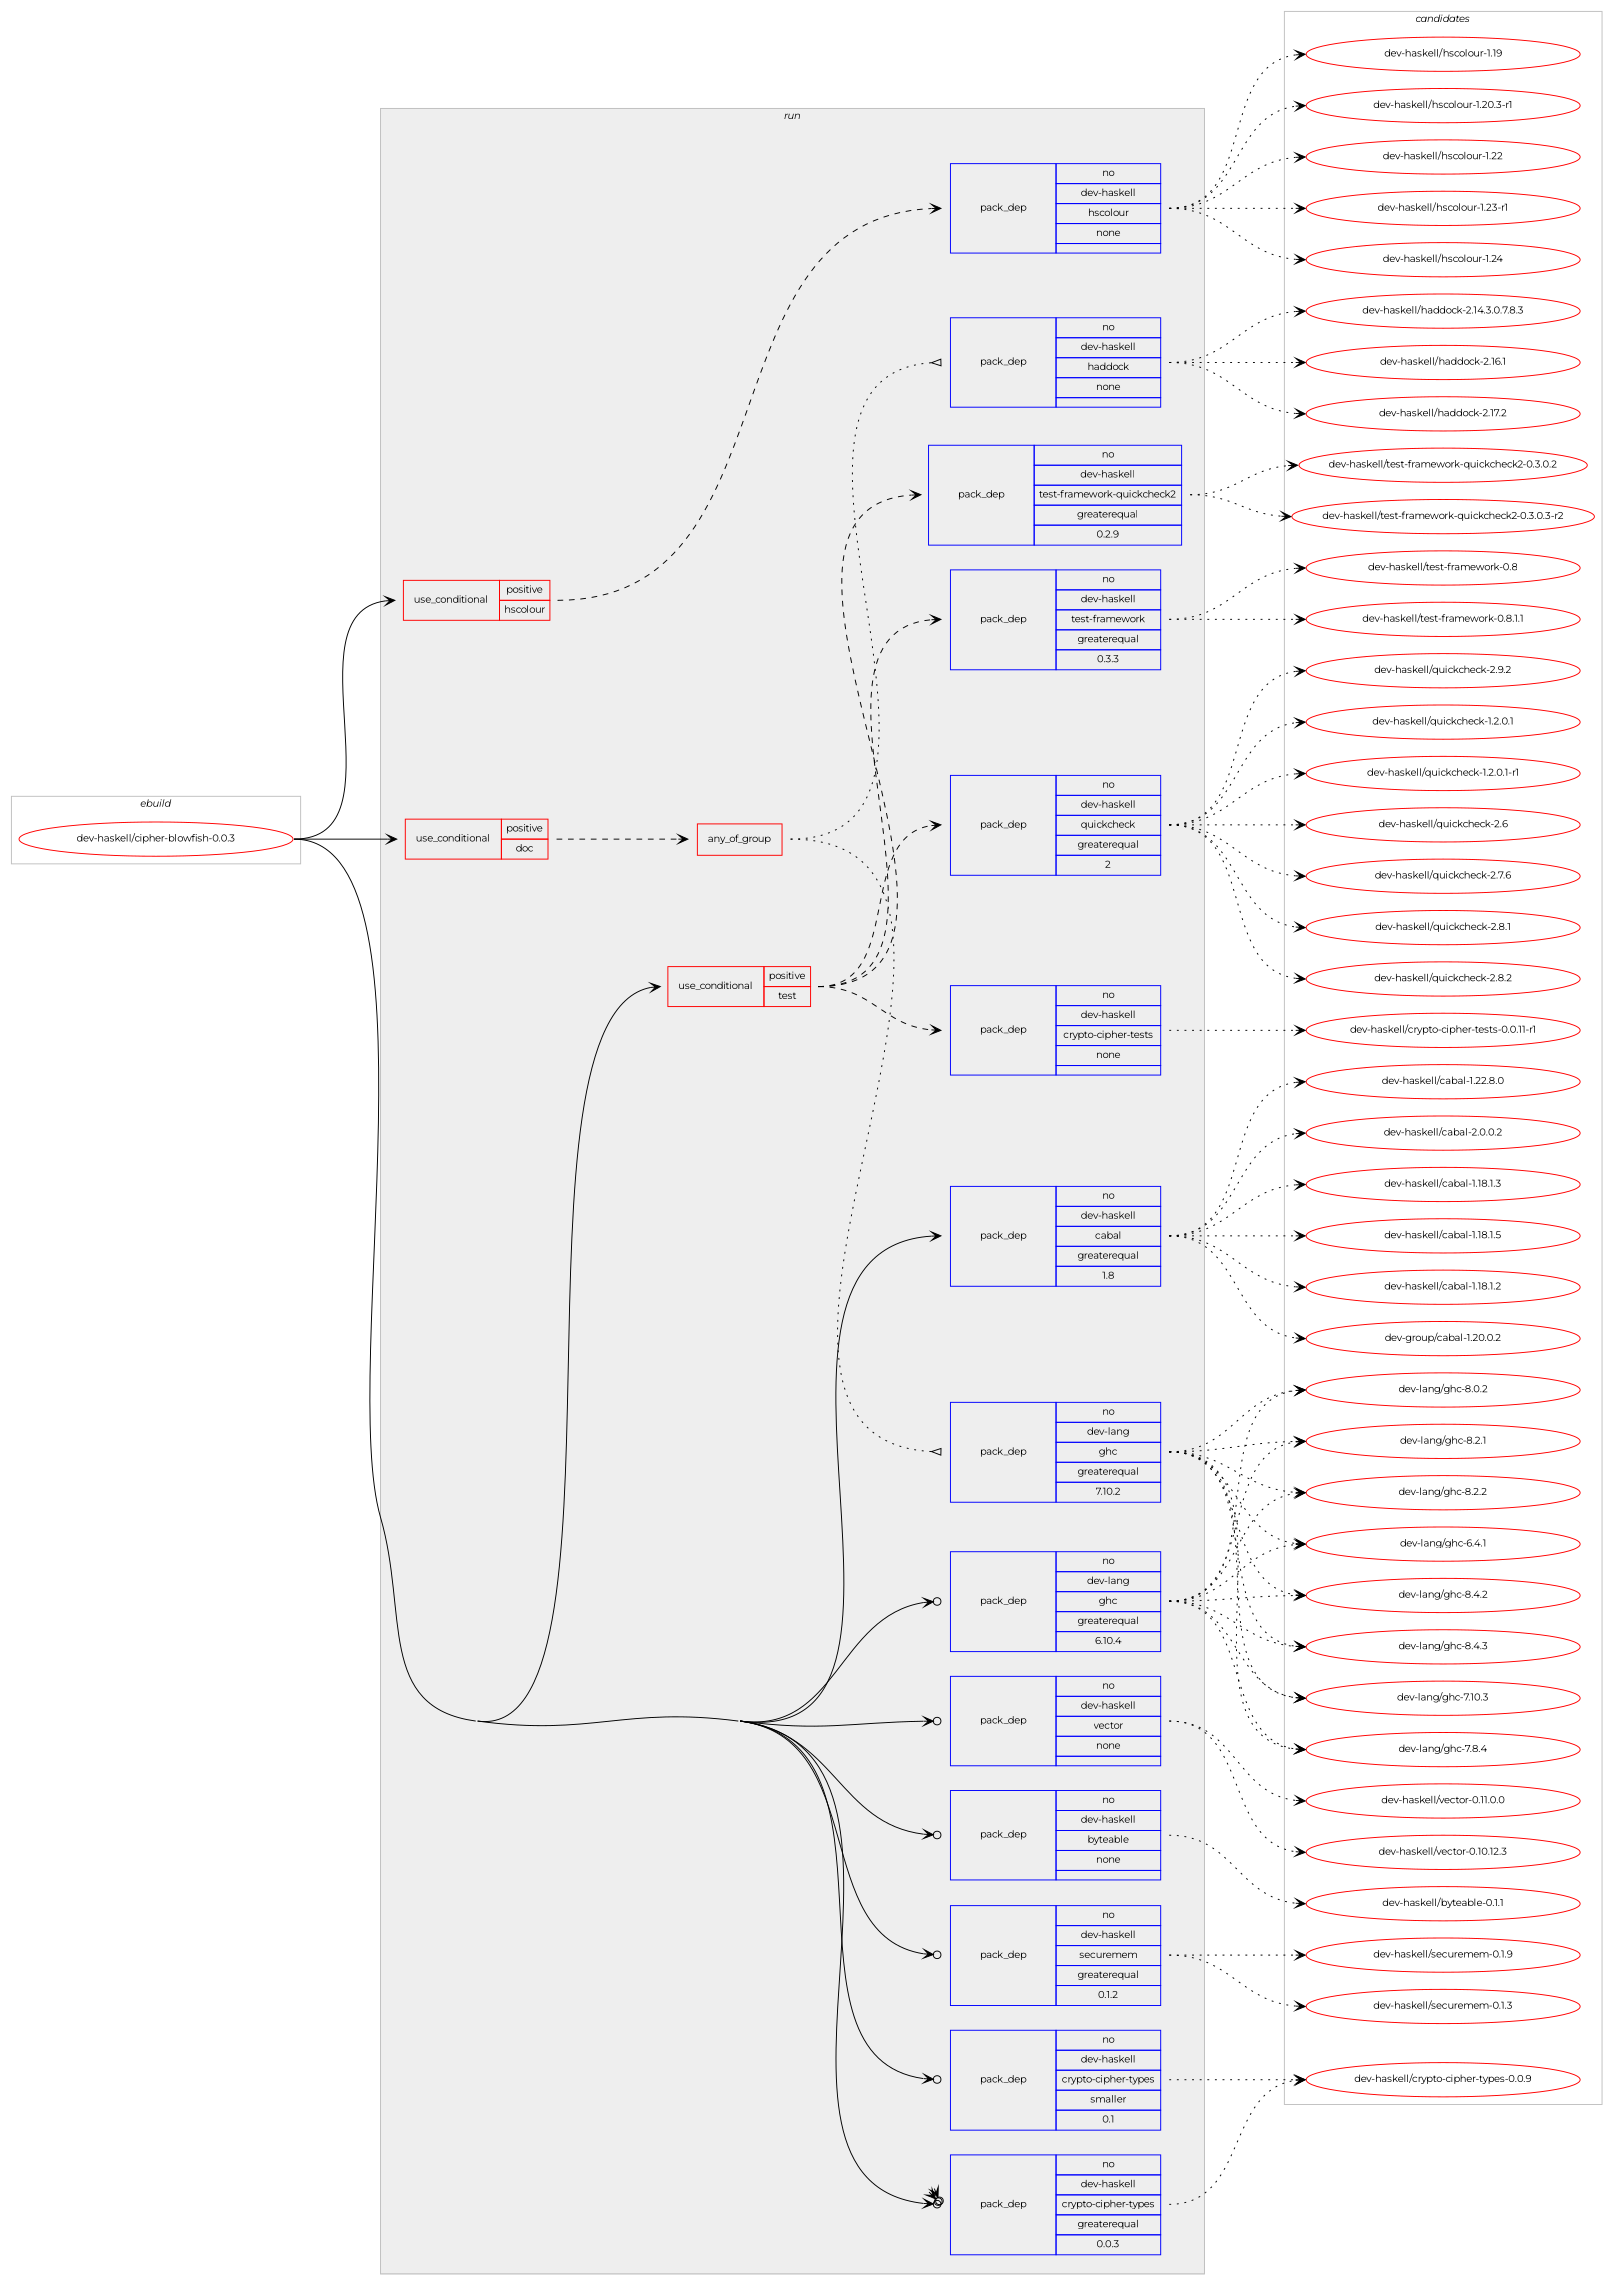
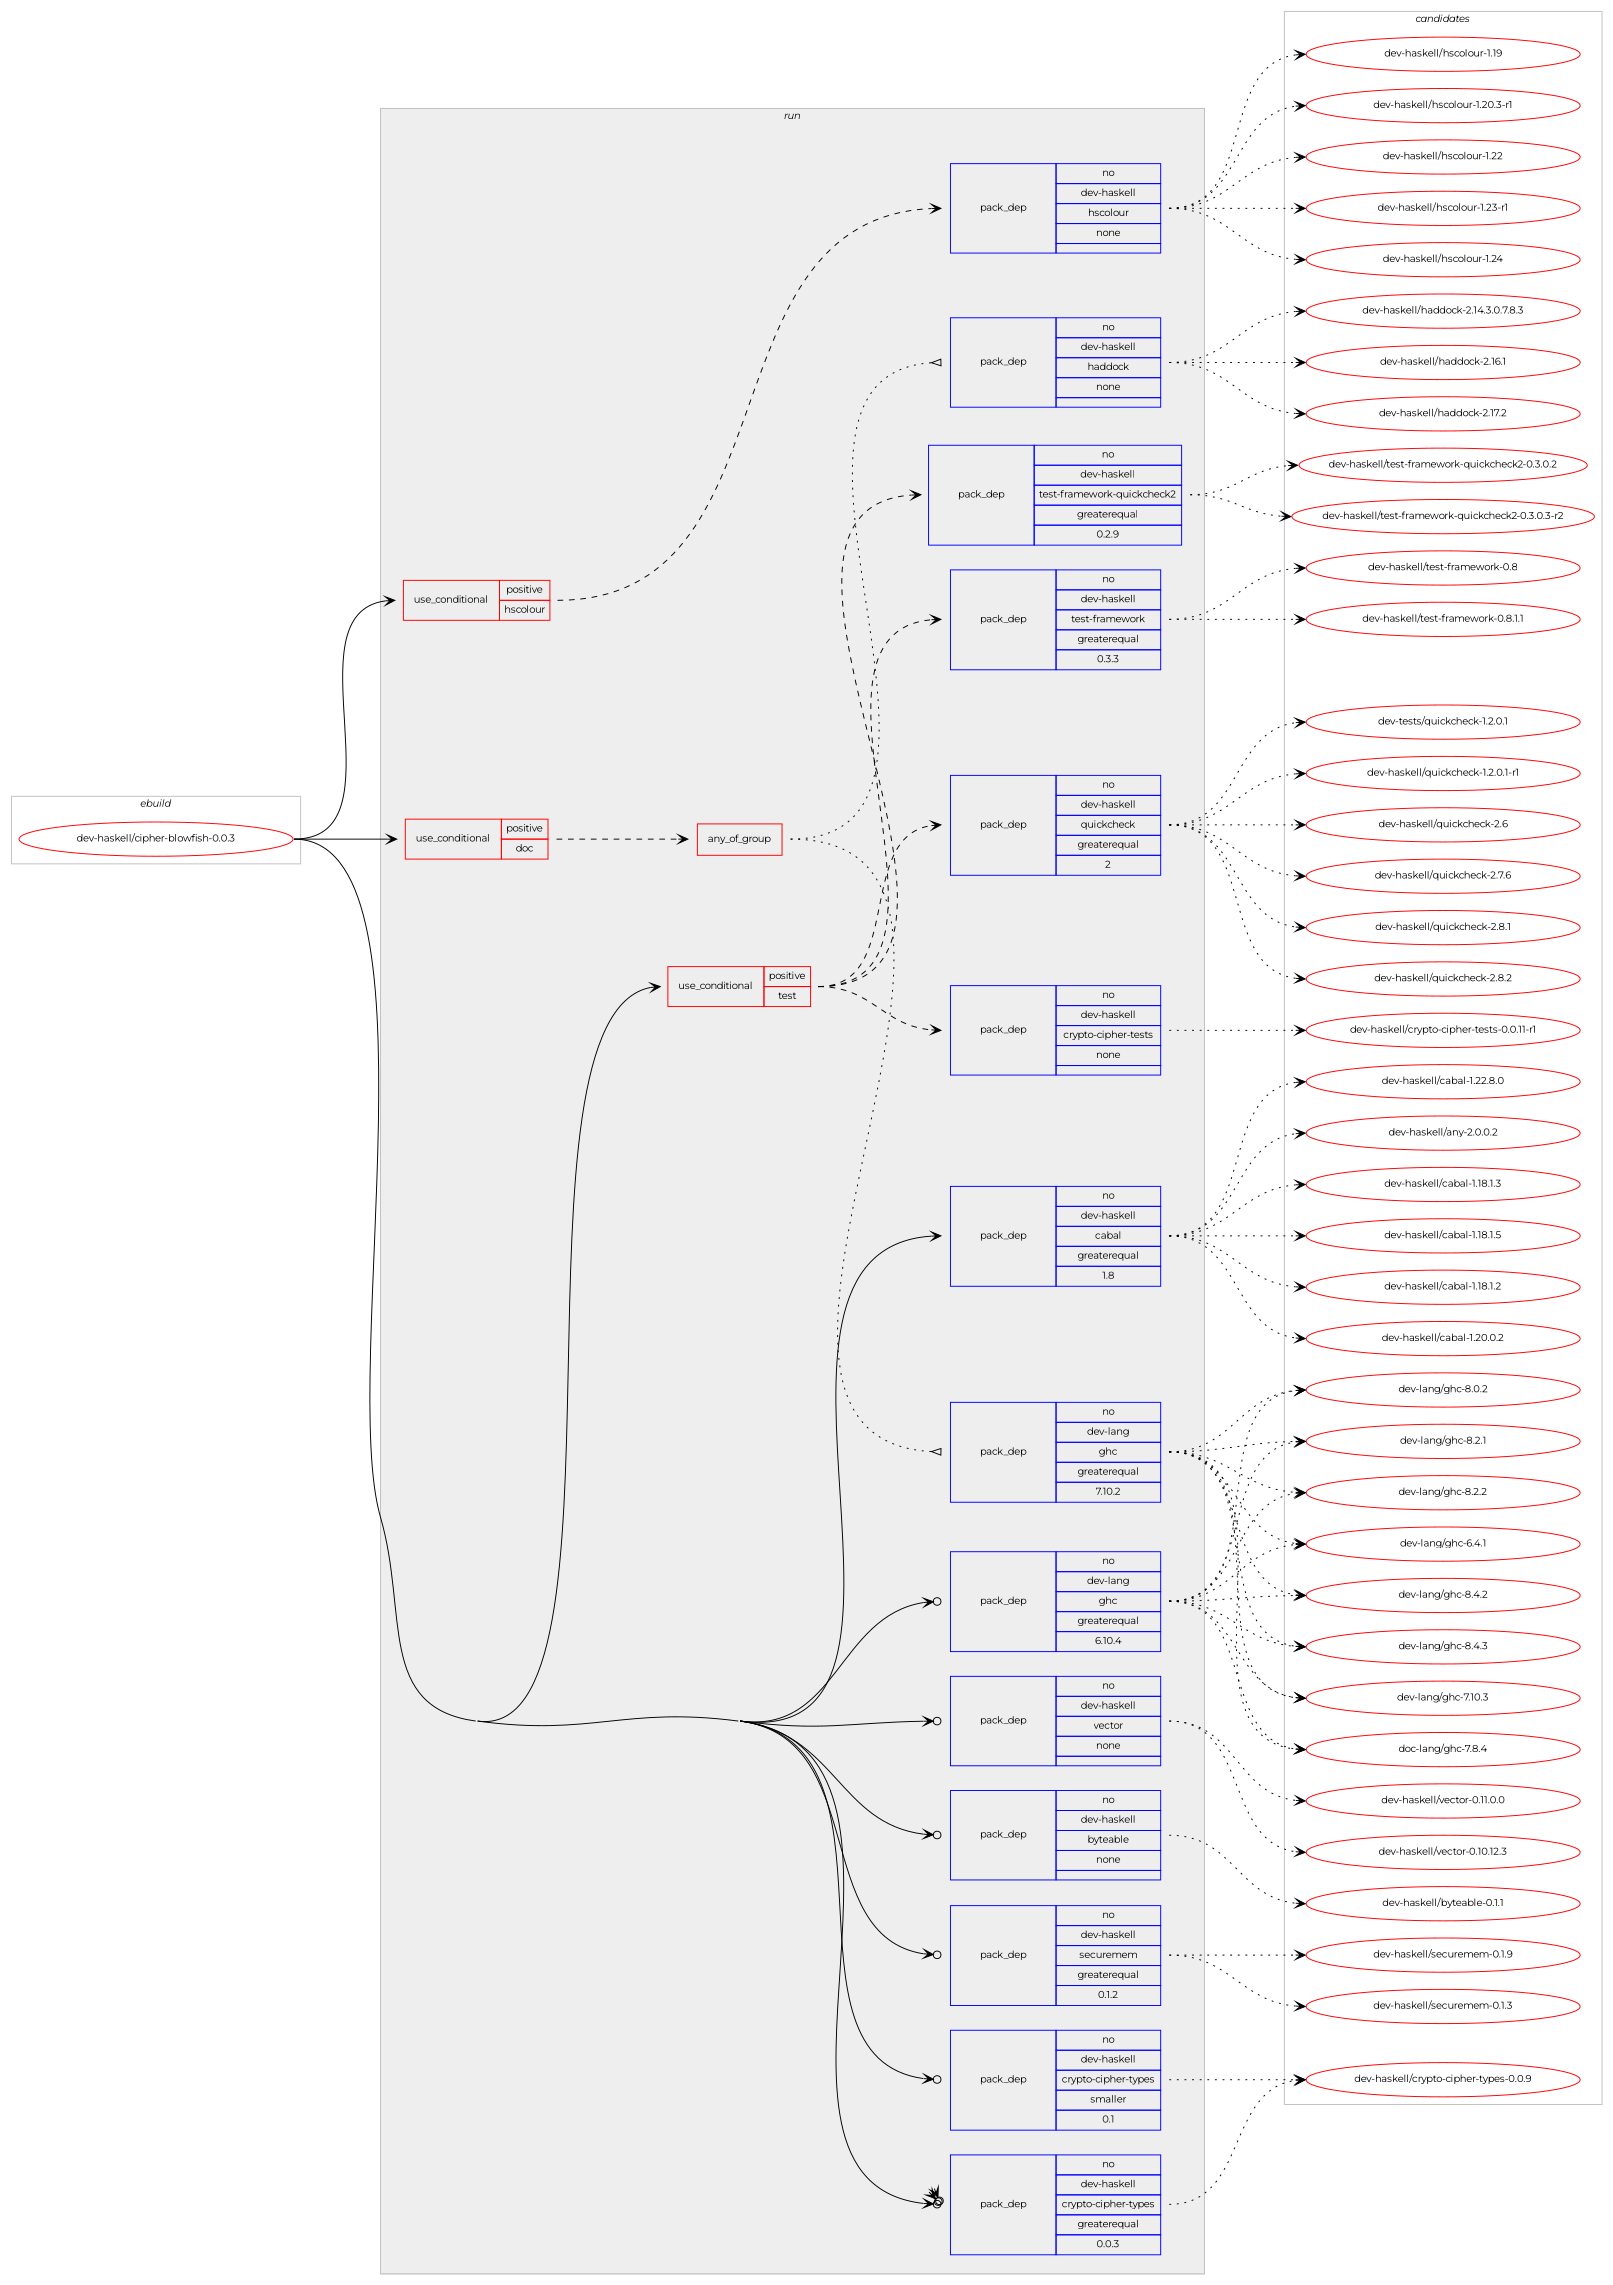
node "dev-haskell/quickcheck-2.9.2": removed
node "dev-haskell/quickcheck-1.2.0.1": label "dev-haskell/quickcheck-1.2.0.1" -> "dev-tests/quickcheck-1.2.0.1"
node "dev-haskell/cabal-2.0.0.2": label "dev-haskell/cabal-2.0.0.2" -> "dev-haskell/any-2.0.0.2"
node "dev-group/cabal-1.20.0.2": label "dev-group/cabal-1.20.0.2" -> "dev-haskell/cabal-1.20.0.2"
node "dev-lang/ghc-7.8.4": label "dev-lang/ghc-7.8.4" -> "doc-lang/ghc-7.8.4"
